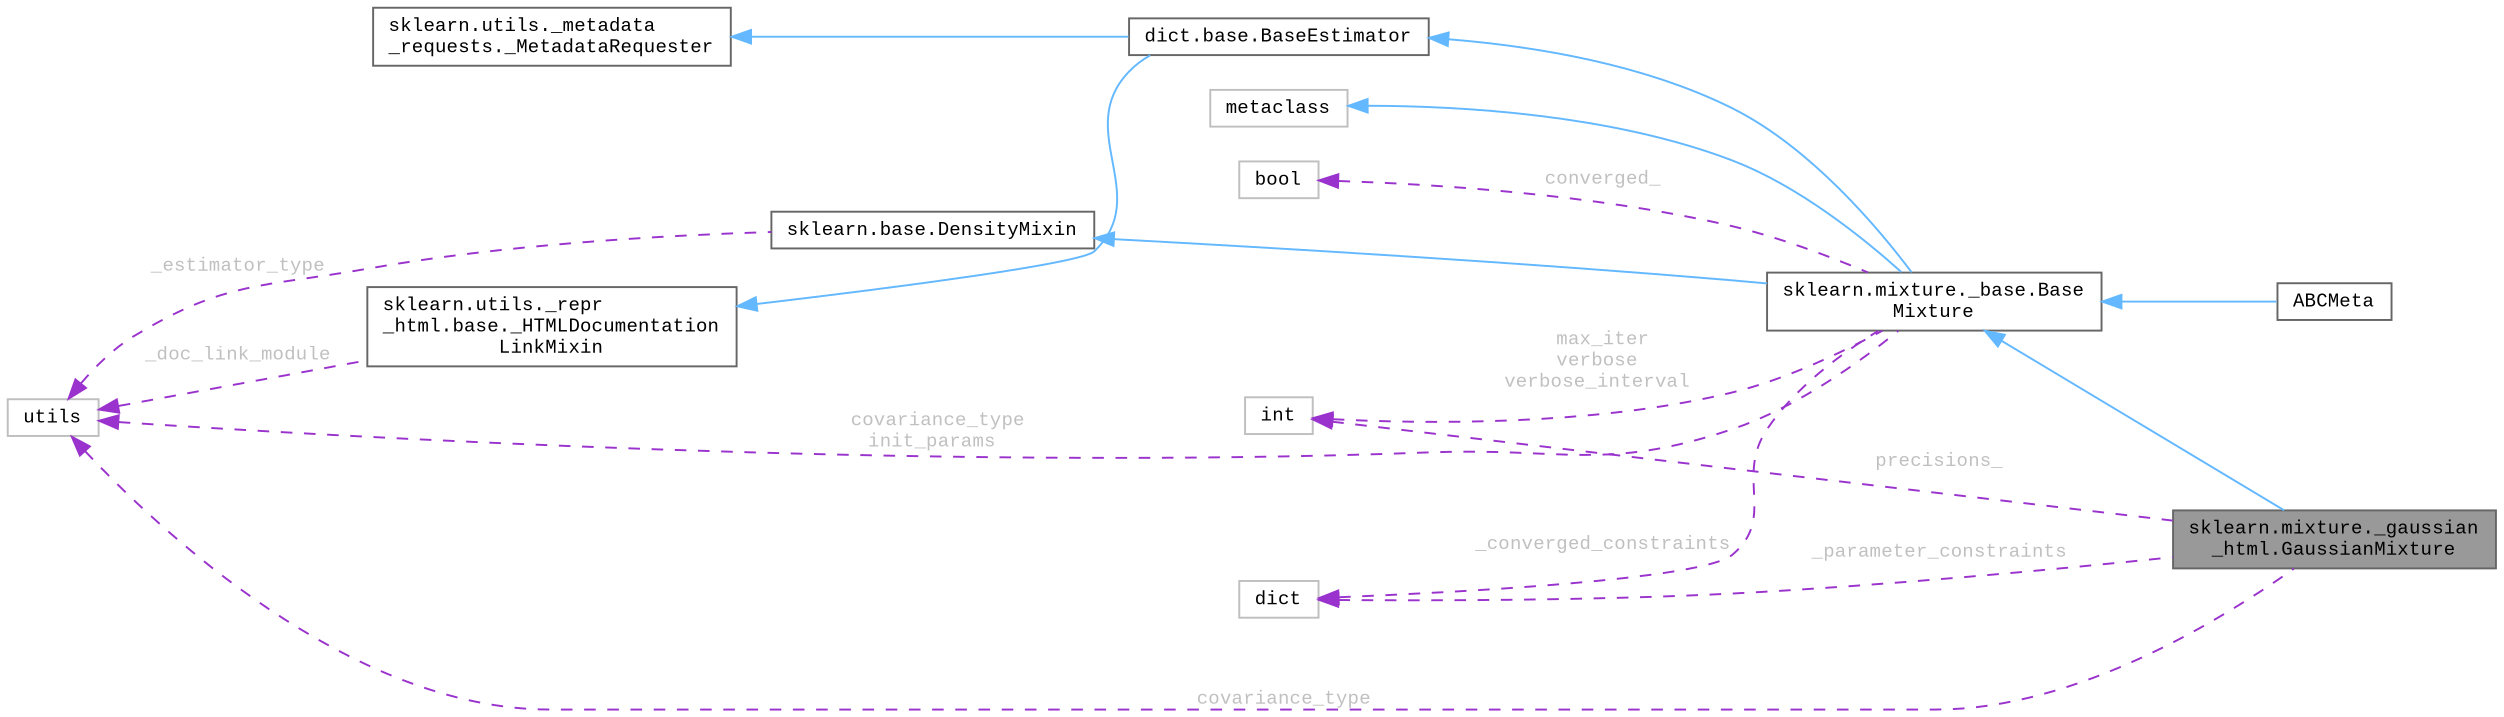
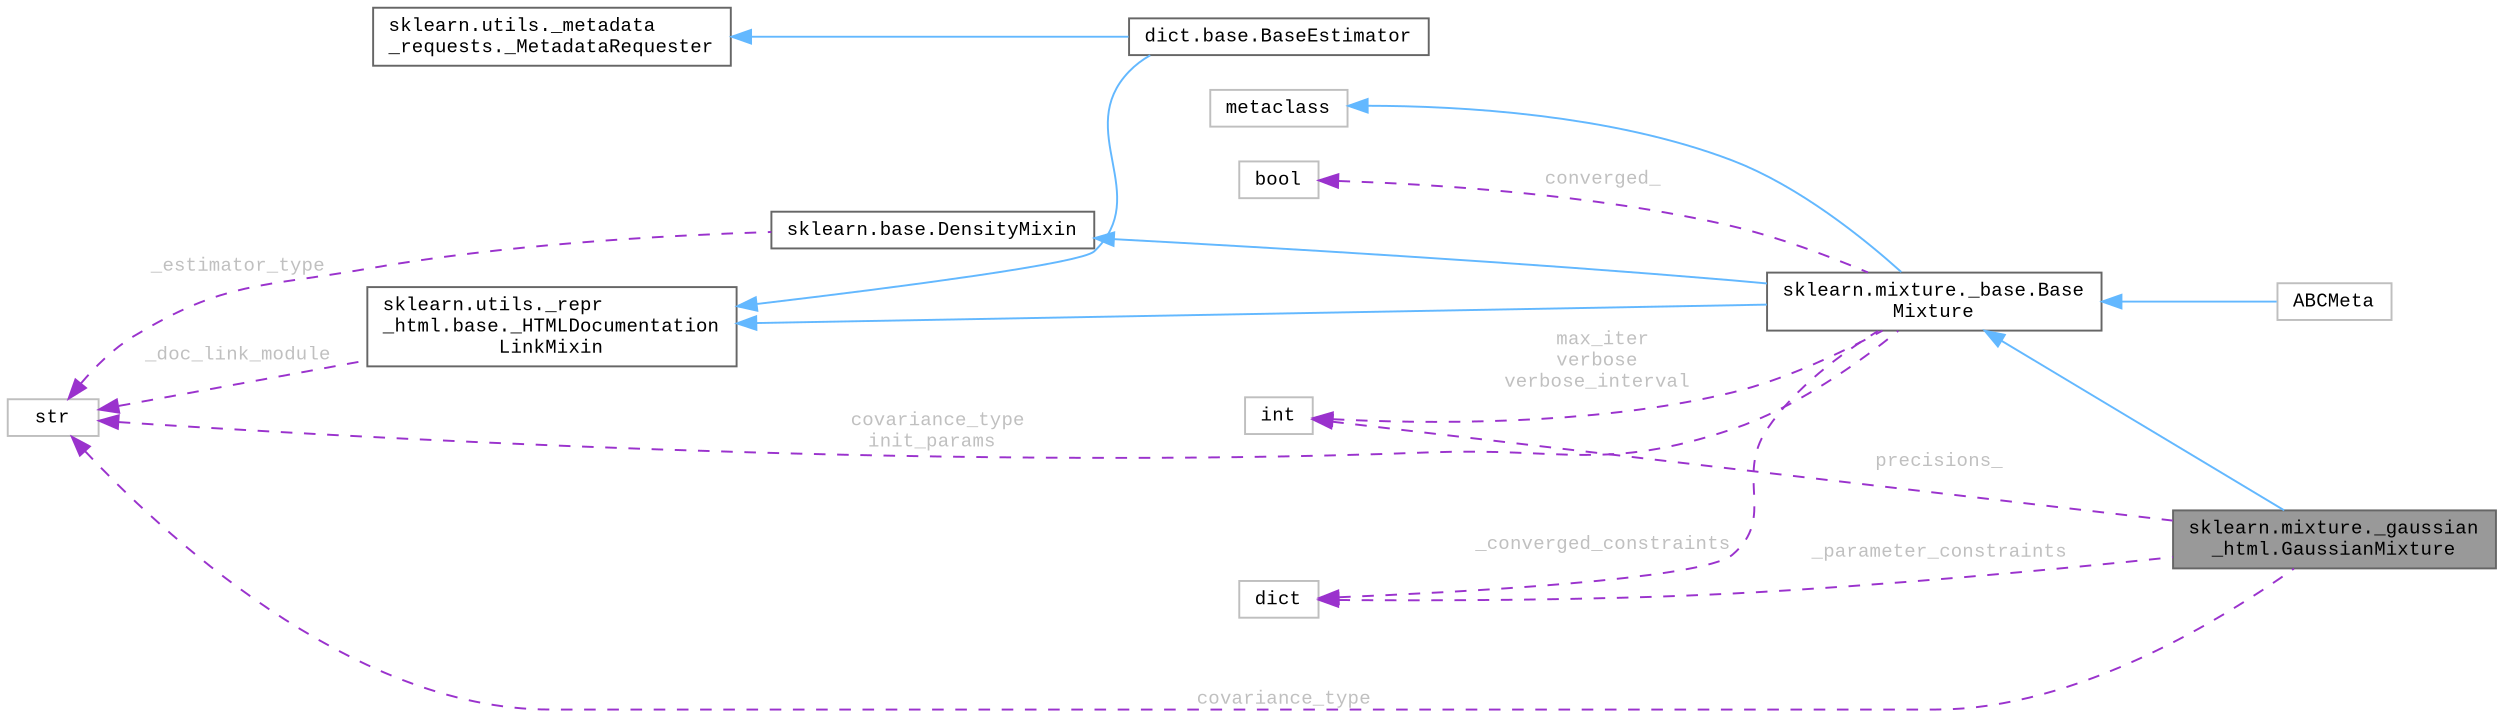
edge "sklearn.mixture._base.Base Mixture" -> "dict.base.BaseEstimator": now "sklearn.mixture._base.Base Mixture" -> "sklearn.utils._repr _html.base._HTMLDocumentation LinkMixin"
node "ABCMeta": color gray40 -> grey75
node "utils": label "utils" -> "str"
